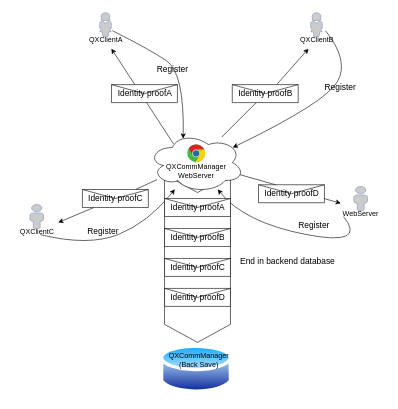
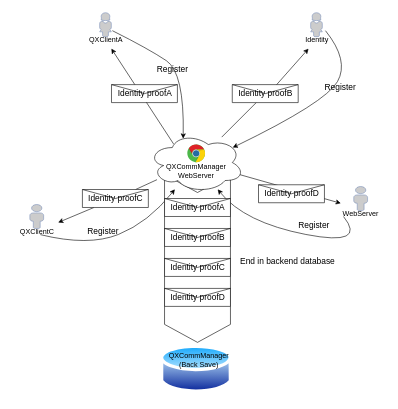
node "QXClientB": label "QXClientB" -> "Identity"
